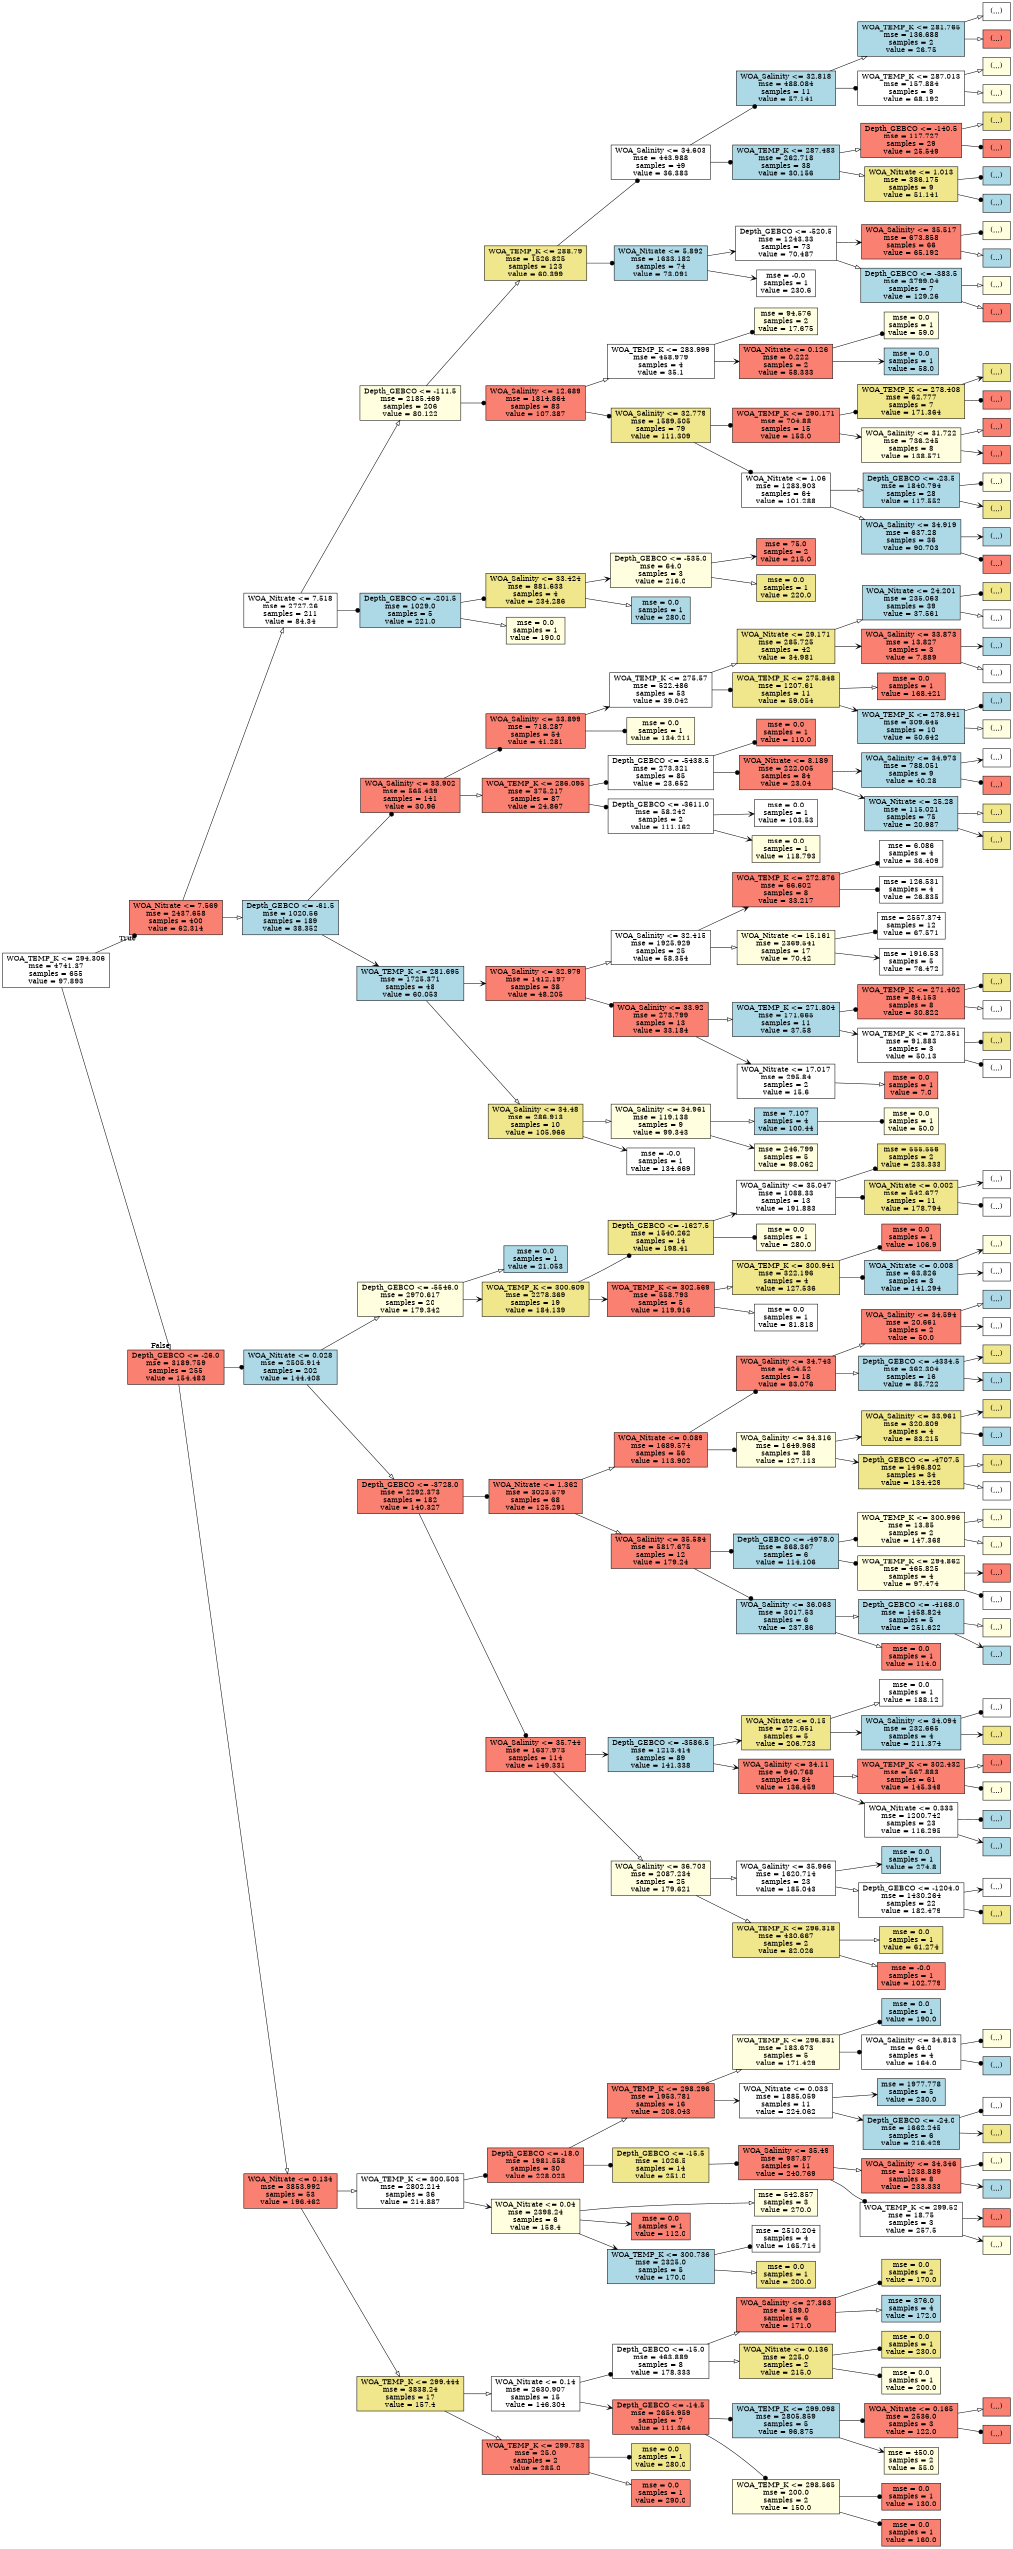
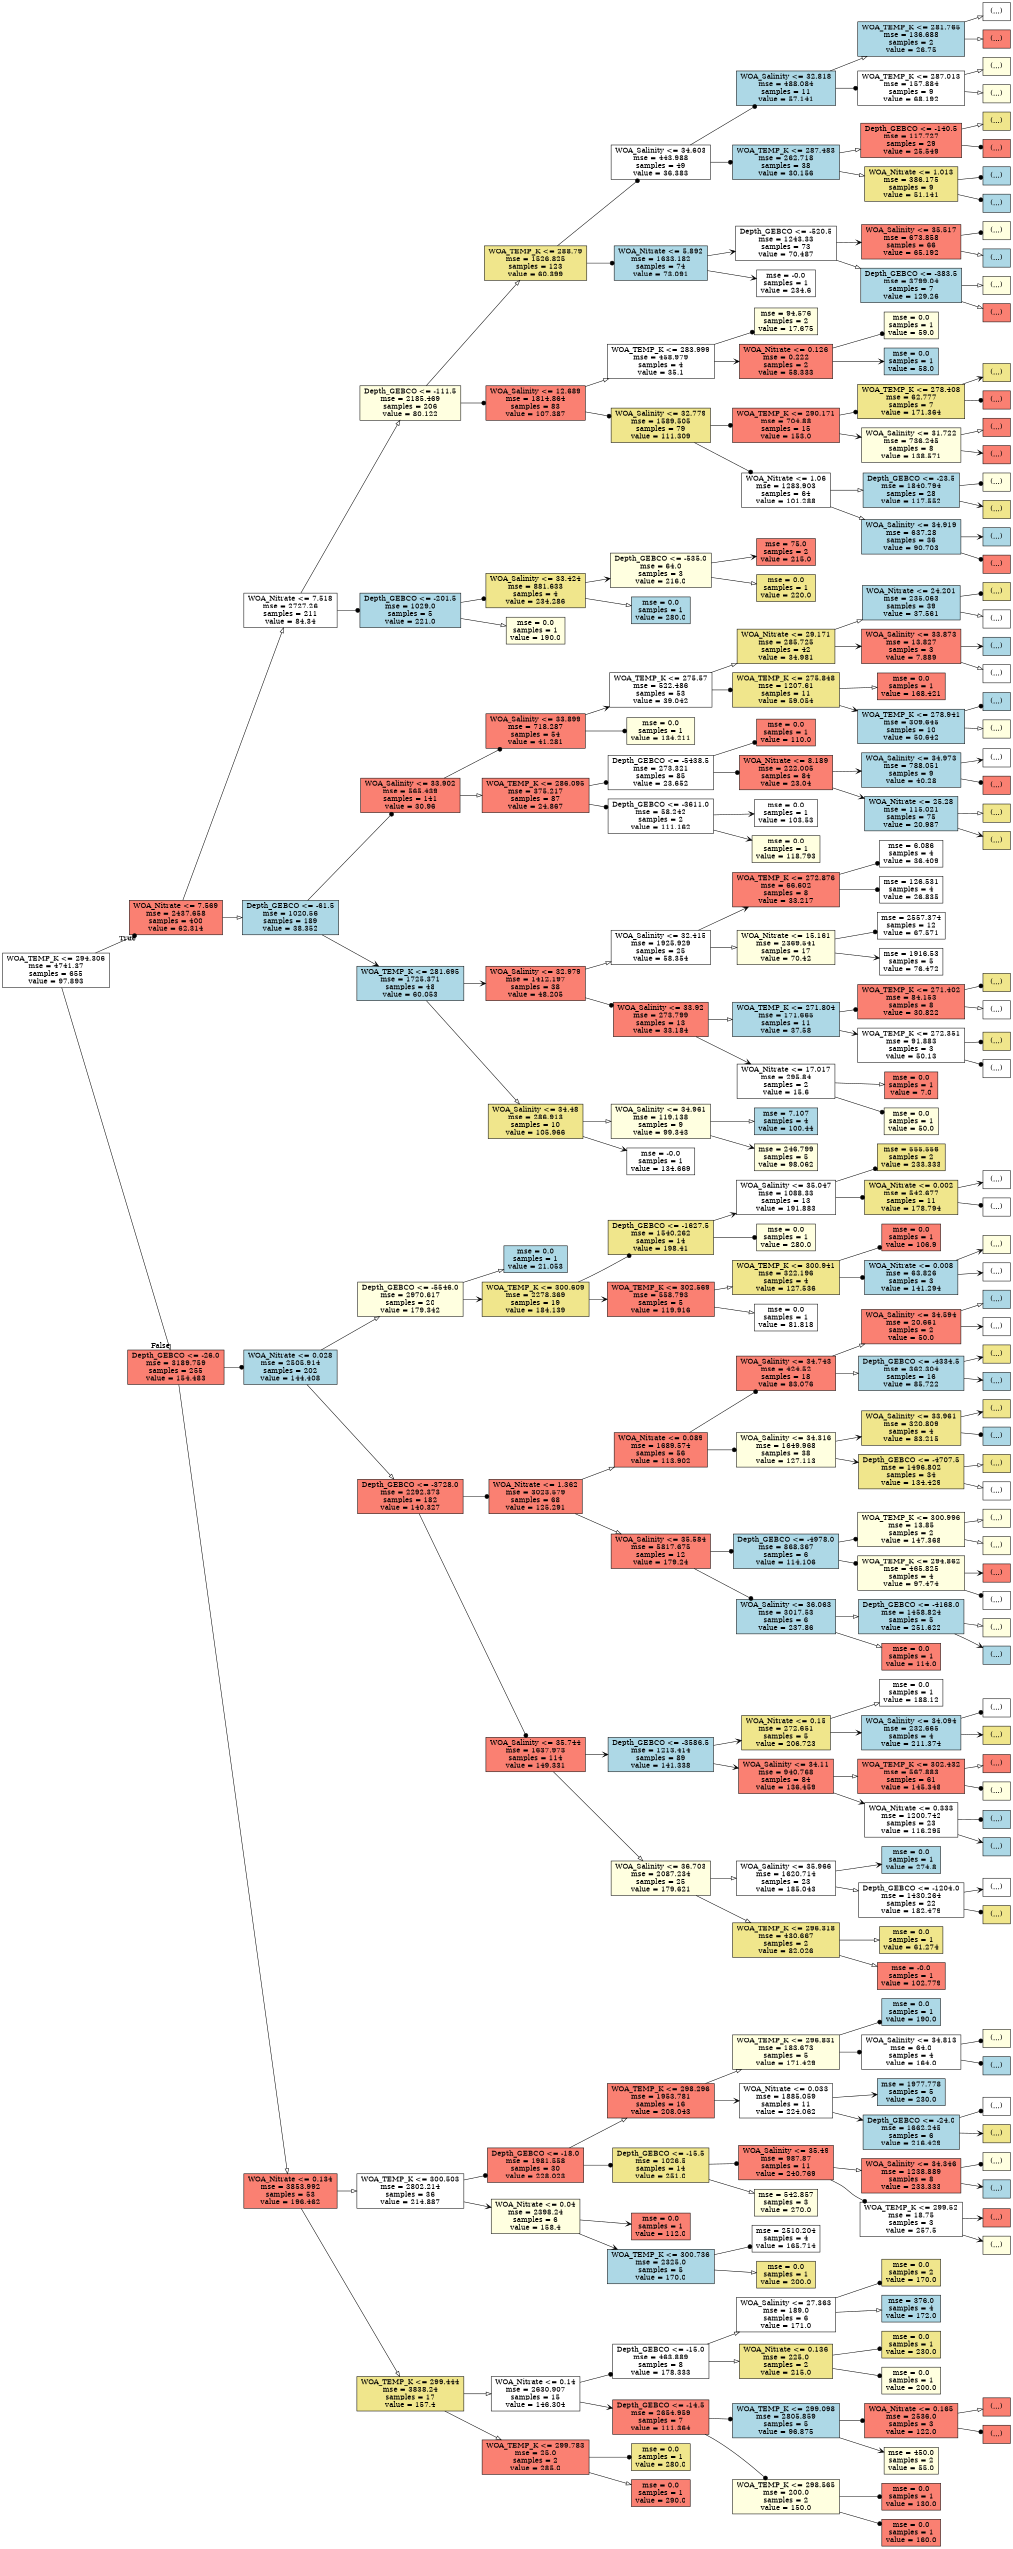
node "mse = -0.0 samples = 1 value = 230.6": label "mse = -0.0 samples = 1 value = 230.6" -> "mse = -0.0 samples = 1 value = 234.6"
edge "mse = 7.107 samples = 4 value = 100.44" -> "mse = 0.0 samples = 1 value = 50.0": now "WOA_Nitrate <= 17.017 mse = 295.84 samples = 2 value = 15.6" -> "mse = 0.0 samples = 1 value = 50.0"
edge "WOA_Nitrate <= 0.04 mse = 2398.24 samples = 6 value = 158.4" -> "mse = 542.857 samples = 3 value = 270.0": now "Depth_GEBCO <= -15.5 mse = 1026.5 samples = 14 value = 251.0" -> "mse = 542.857 samples = 3 value = 270.0"
node "WOA_Salinity <= 27.363 mse = 189.0 samples = 6 value = 171.0": fillcolor salmon -> white
